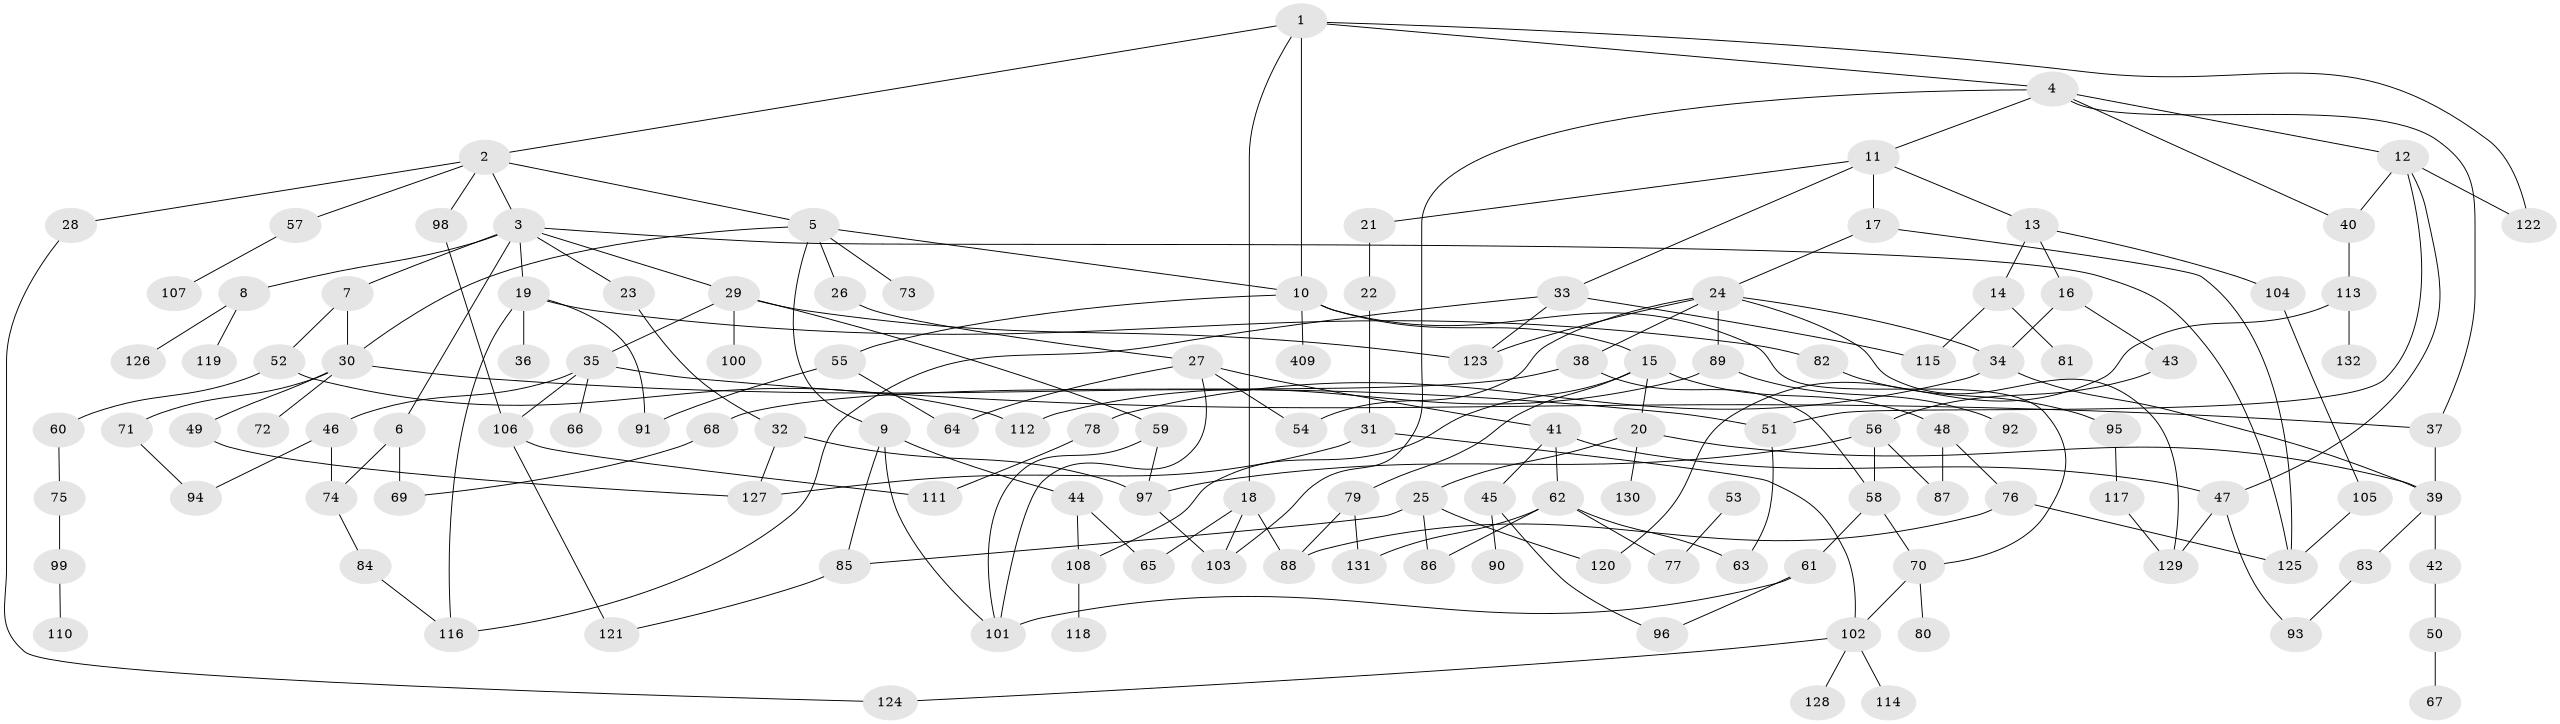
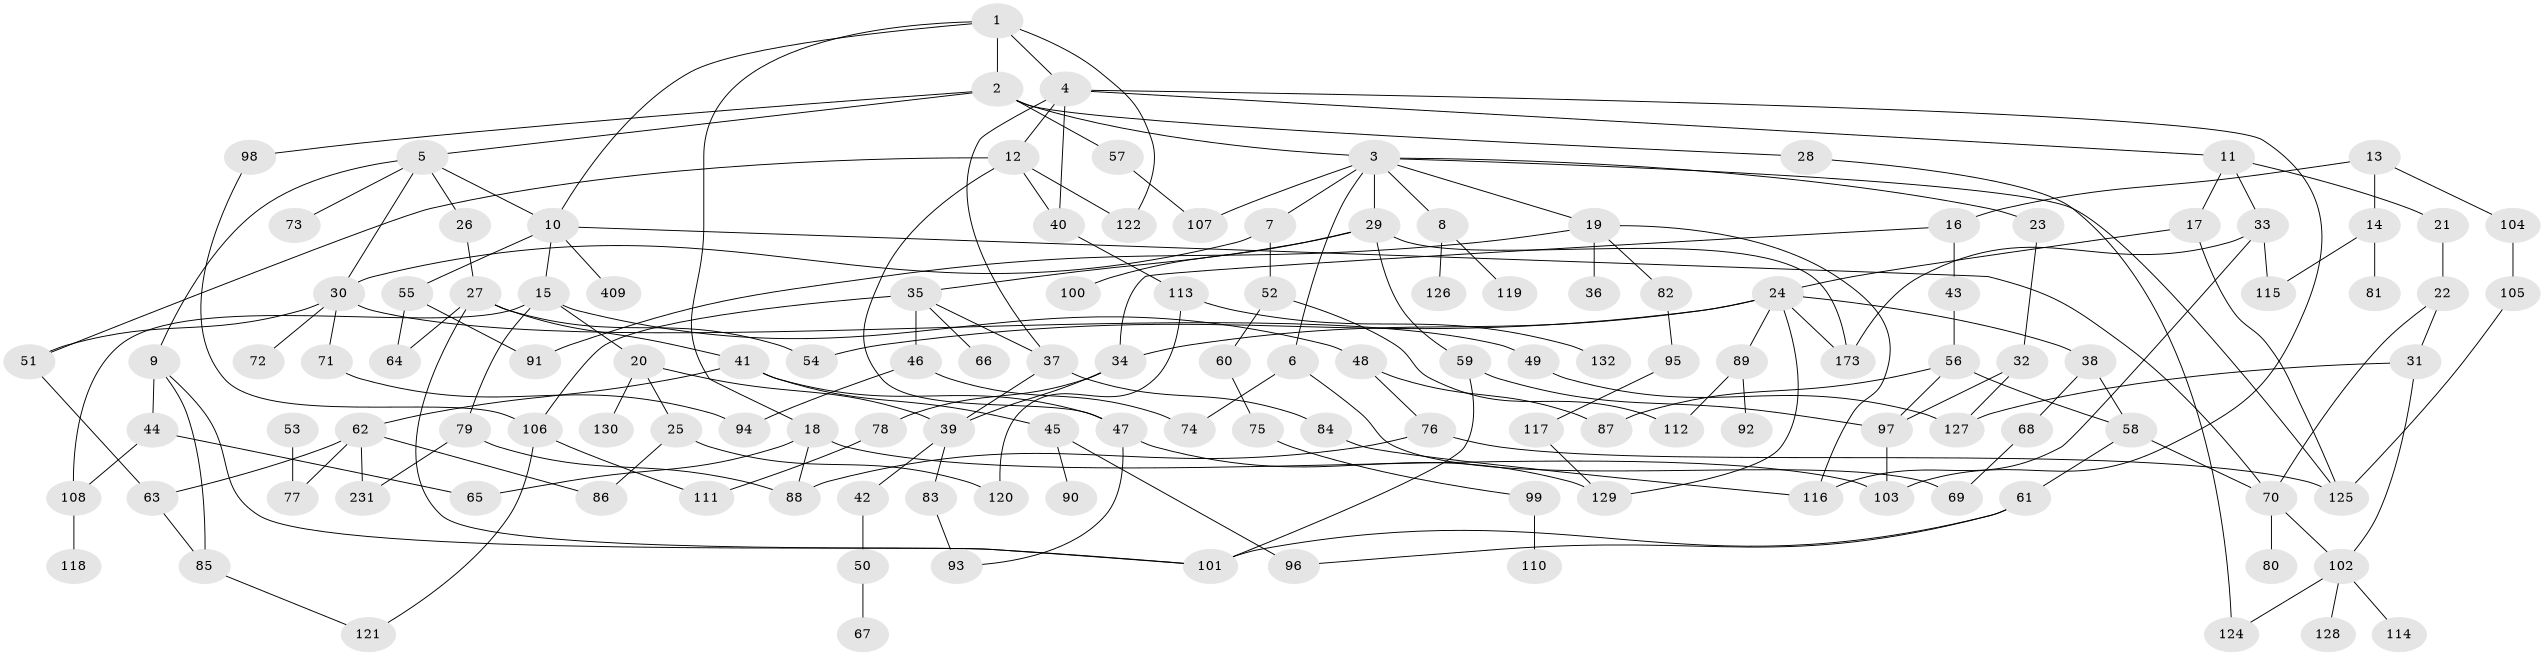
edge "3" -- "107": added
edge "11" -- "13": removed
node "123": label "123" -> "173"
edge "22" -- "70": added
edge "74" -- "84": now "37" -- "84"
edge "25" -- "85": now "63" -- "85"
node "131": label "131" -> "231"
